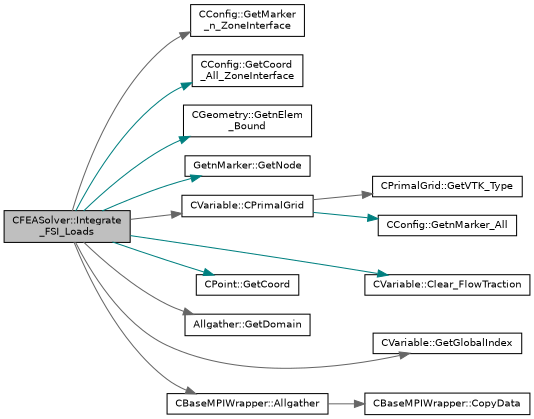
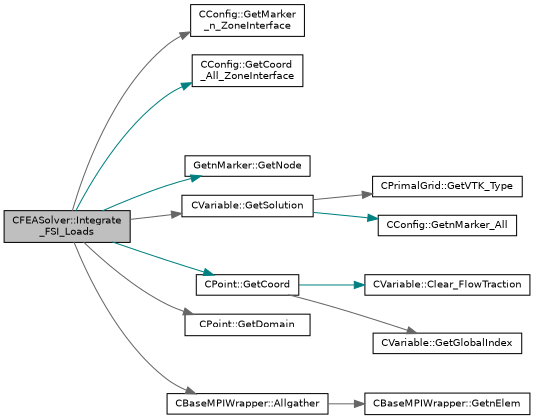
node "CGeometry::GetnElem _Bound": removed
node "CVariable::CPrimalGrid": label "CVariable::CPrimalGrid" -> "CVariable::GetSolution"
edge "CFEASolver::Integrate _FSI_Loads" -> "CVariable::Clear_FlowTraction": now "CPoint::GetCoord" -> "CVariable::Clear_FlowTraction"
node "Allgather::GetDomain": label "Allgather::GetDomain" -> "CPoint::GetDomain"
edge "CFEASolver::Integrate _FSI_Loads" -> "CVariable::GetGlobalIndex": now "CPoint::GetCoord" -> "CVariable::GetGlobalIndex"
node "CBaseMPIWrapper::CopyData": label "CBaseMPIWrapper::CopyData" -> "CBaseMPIWrapper::GetnElem"
